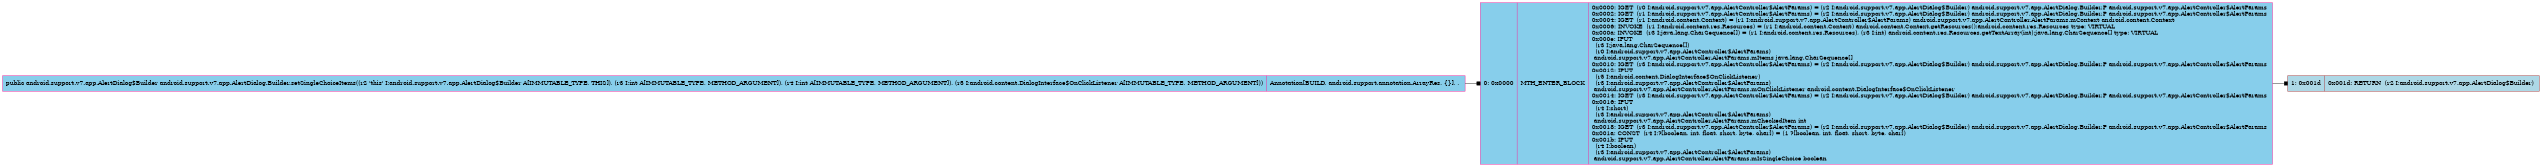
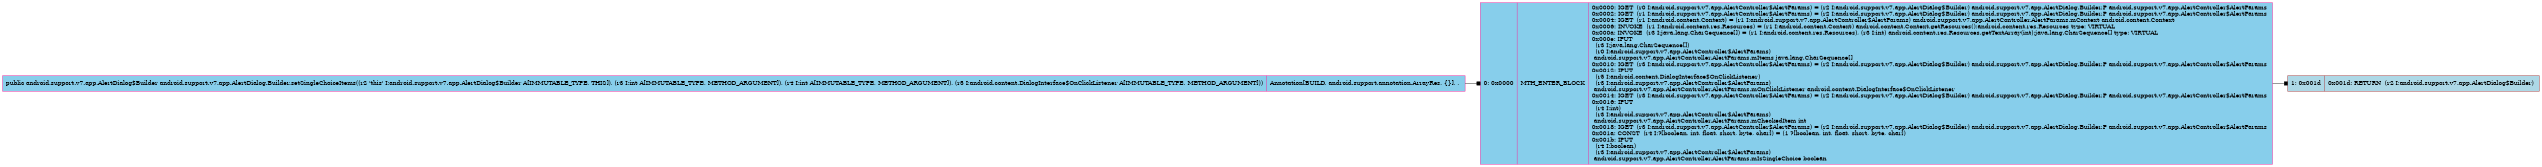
node "0: 0x0000": text "(r4 I:short)" -> "(r4 I:int)"
